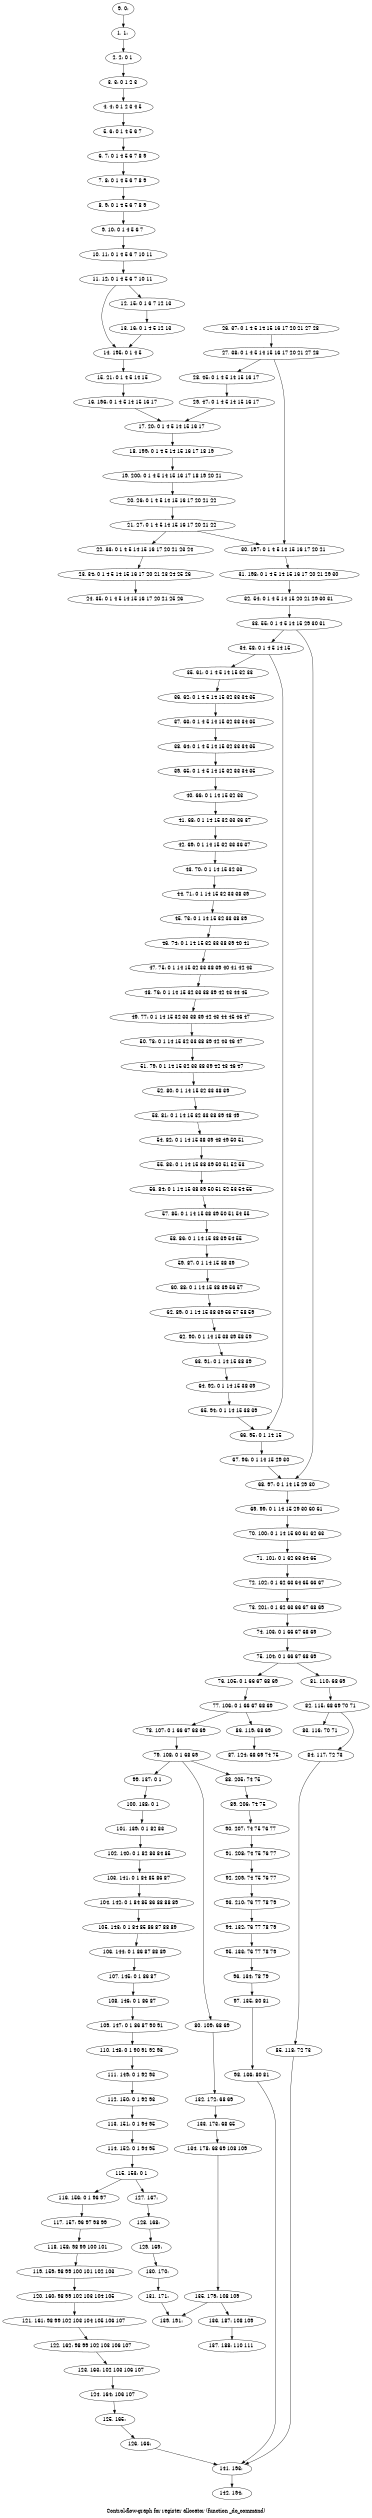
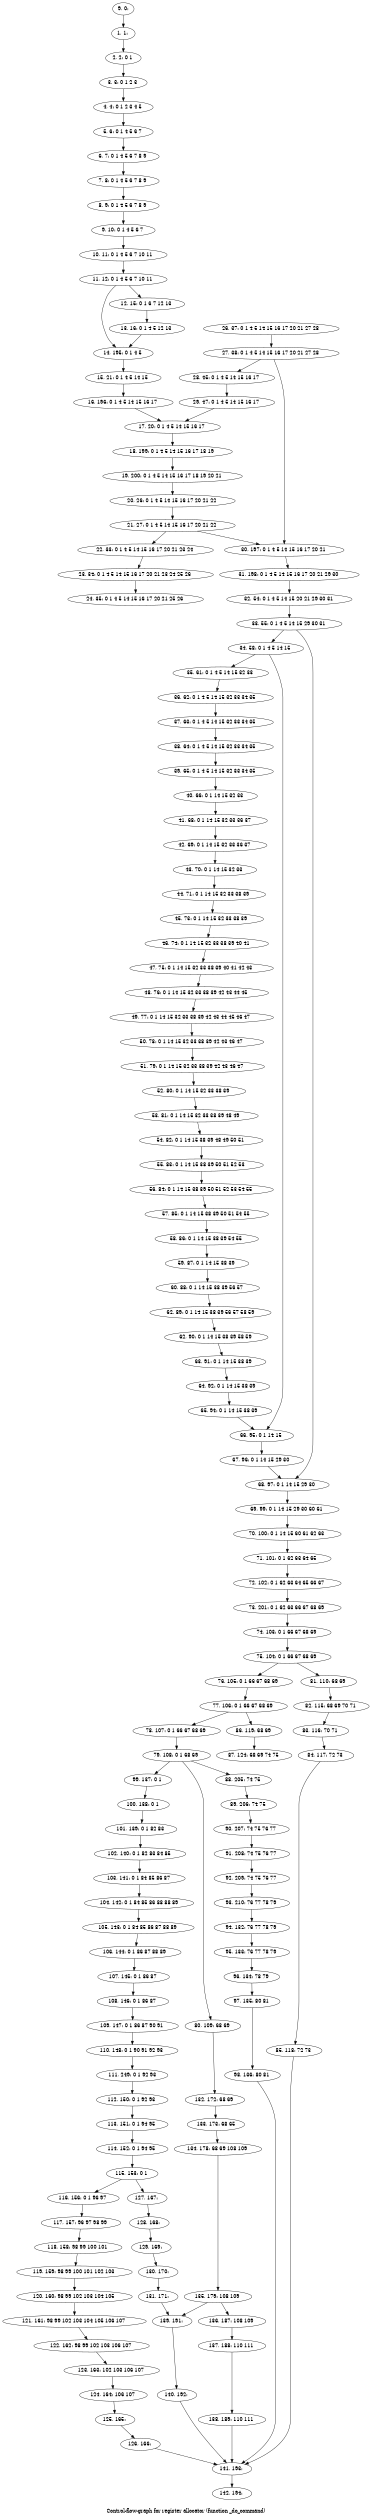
edge "82, 115: 68 69 70 71" -> "84, 117: 72 73": now "83, 116: 70 71" -> "84, 117: 72 73"
node "111, 149: 0 1 92 93": label "111, 149: 0 1 92 93" -> "111, 249: 0 1 92 93"
node "140, 192:": added
node "138, 189: 110 111": added
